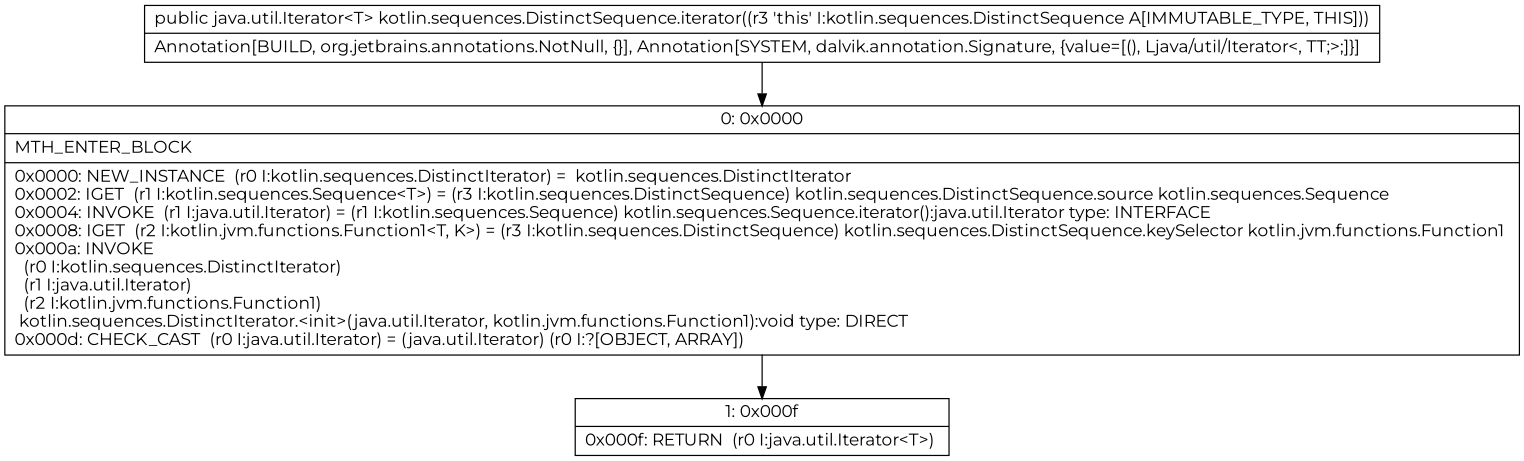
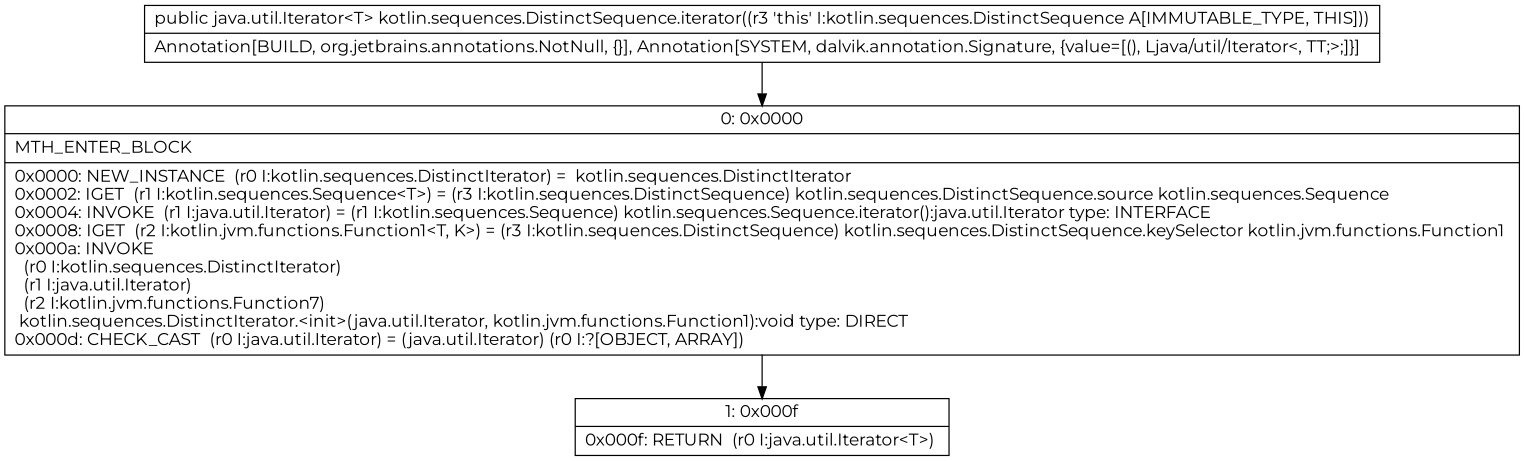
node "0: 0x0000": text "(r2 I:kotlin.jvm.functions.Function1)" -> "(r2 I:kotlin.jvm.functions.Function7)"
